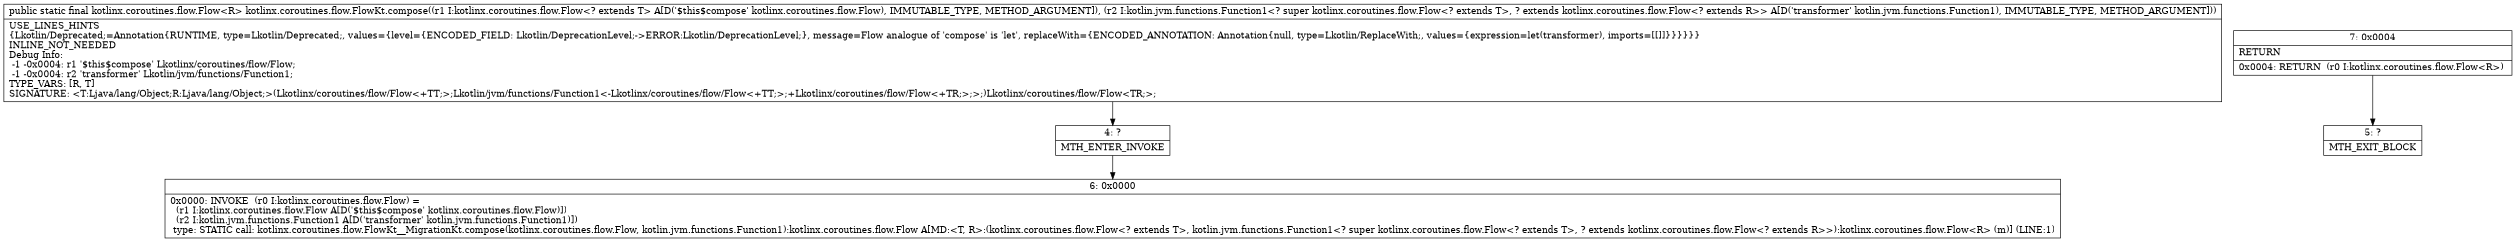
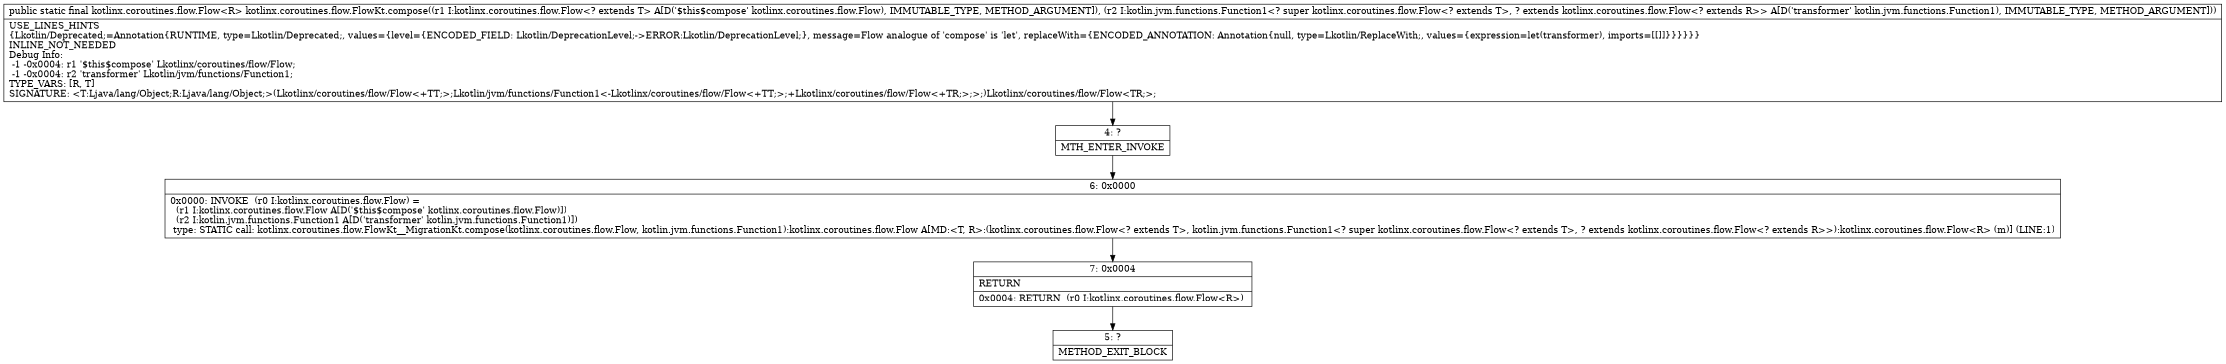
node "5: ?": text "MTH_EXIT_BLOCK" -> "METHOD_EXIT_BLOCK"
edge "6: 0x0000" -> "7: 0x0004": added
